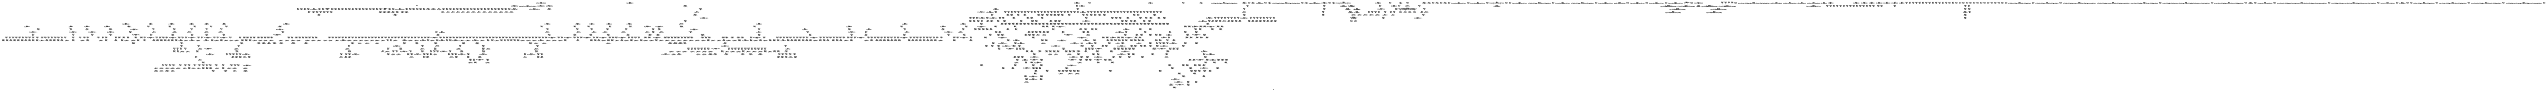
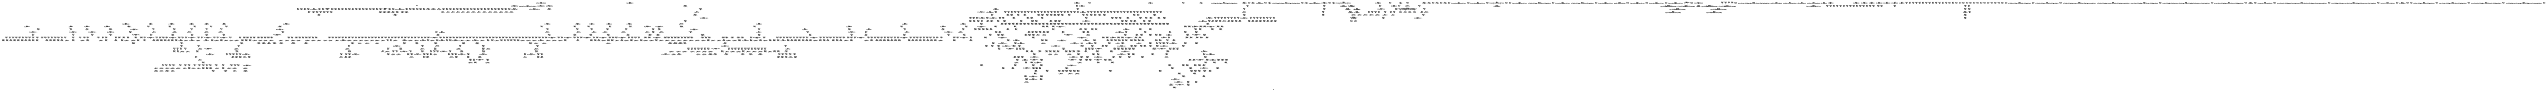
node "NodeID: 1528": removed
